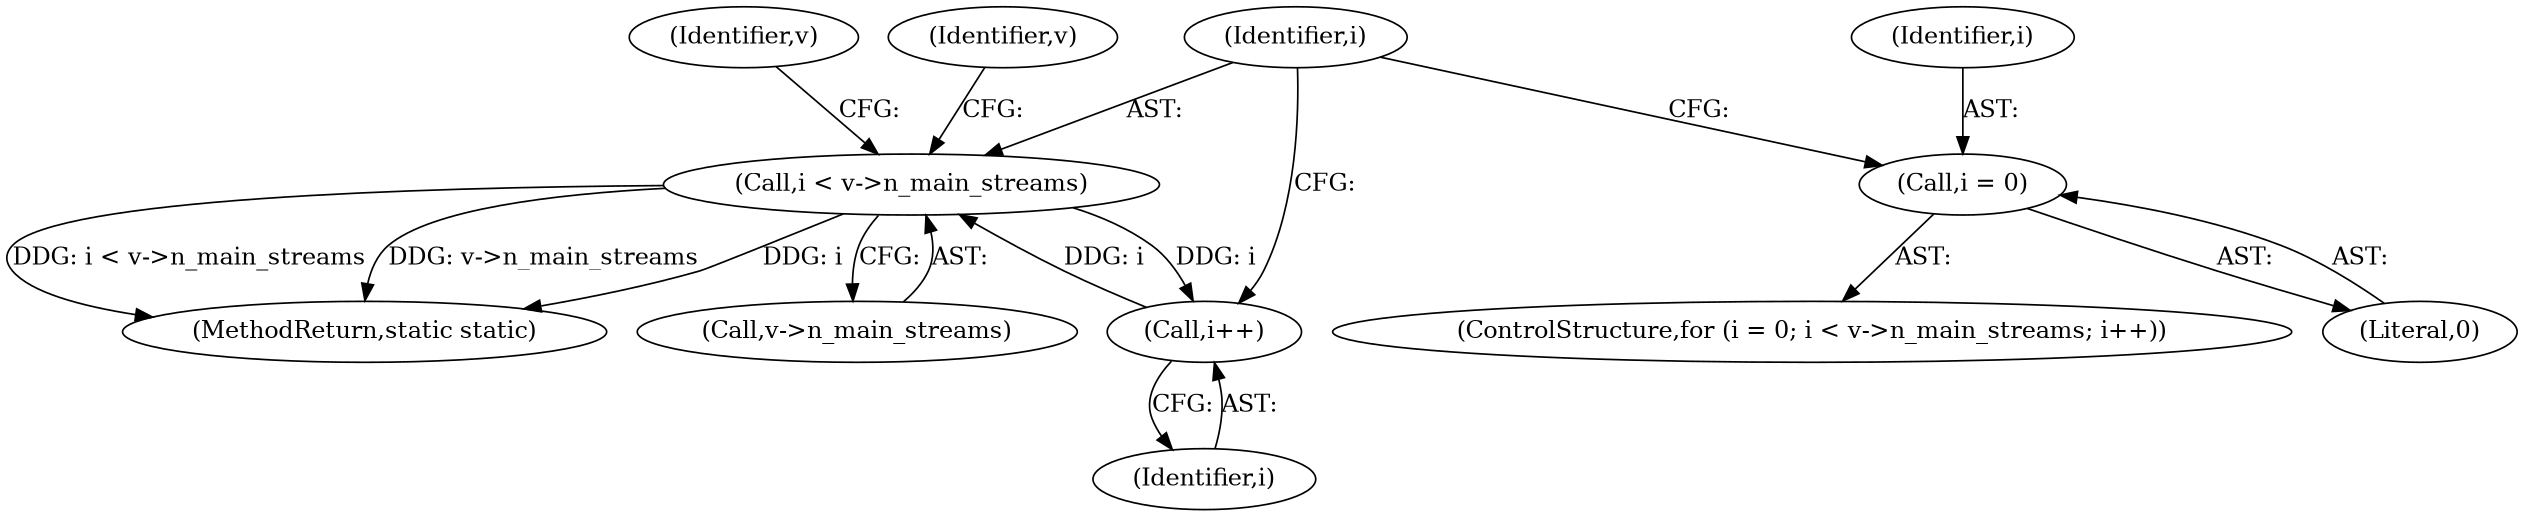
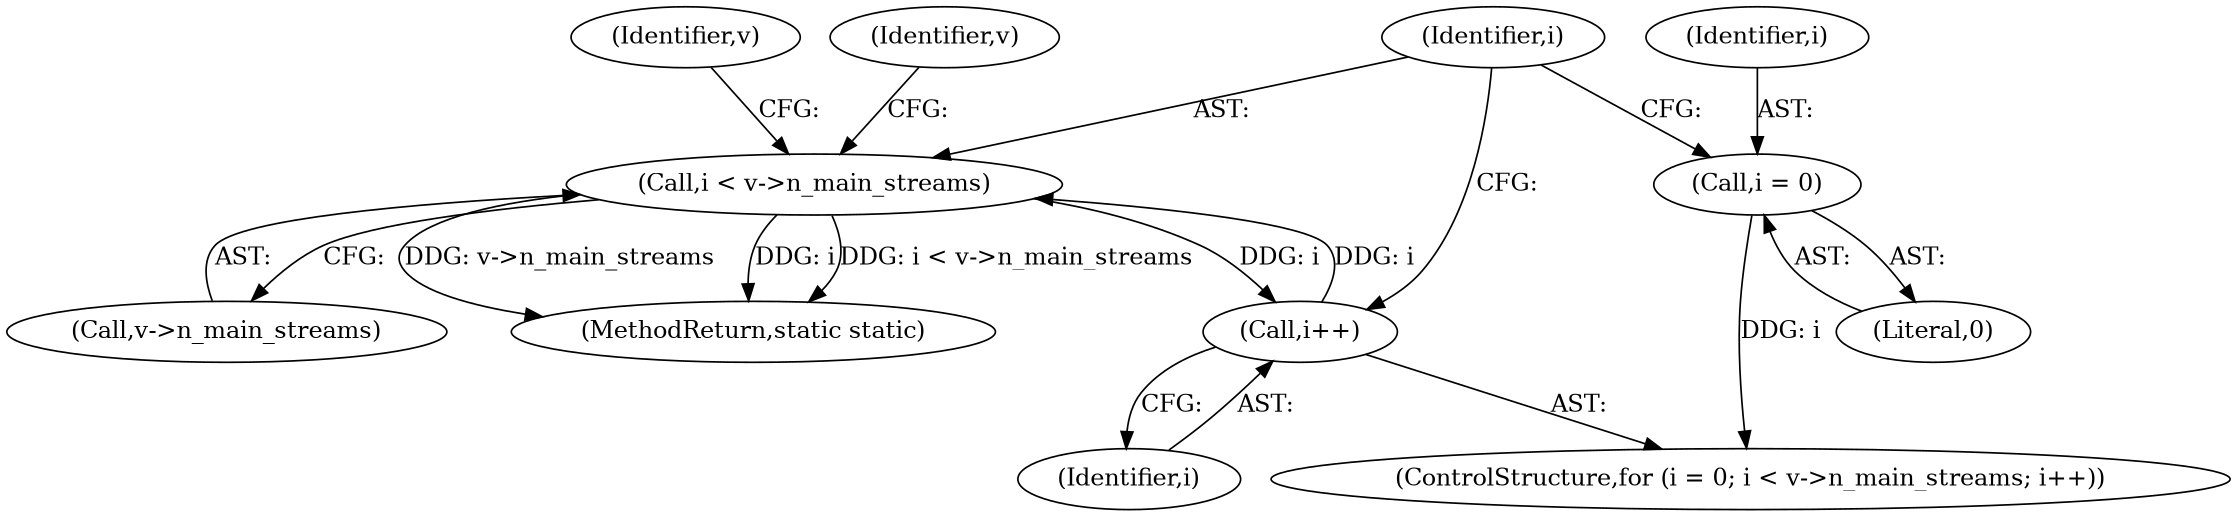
edge "(Call,i = 0)" -> "(ControlStructure,for (i = 0; i < v->n_main_streams; i++))": label "AST: " -> "DDG: i"
edge "(Call,i++)" -> "(ControlStructure,for (i = 0; i < v->n_main_streams; i++))": added, label "AST:"
